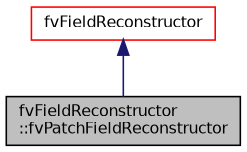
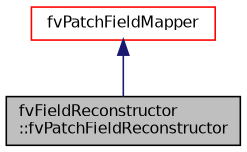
node "fvFieldReconstructor": label "fvFieldReconstructor" -> "fvPatchFieldMapper"
